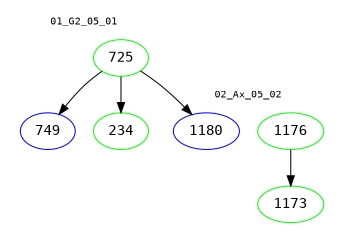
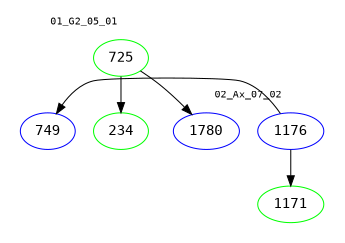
edge "725" -> "749": now "1176" -> "749"
cluster "02_Ax_05_02": label "02_Ax_05_02" -> "02_Ax_07_02"
node "1180": label "1180" -> "1780"
node "1176": color green -> blue
node "1173": label "1173" -> "1171"
